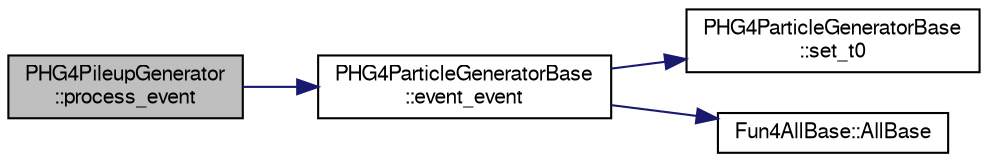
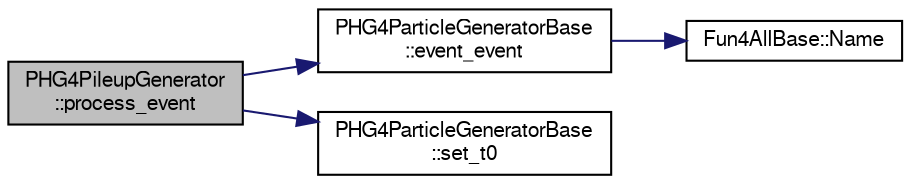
edge "PHG4ParticleGeneratorBase ::event_event" -> "PHG4ParticleGeneratorBase ::set_t0": now "PHG4PileupGenerator ::process_event" -> "PHG4ParticleGeneratorBase ::set_t0"
node "Fun4AllBase::AllBase": label "Fun4AllBase::AllBase" -> "Fun4AllBase::Name"
